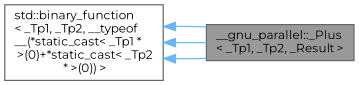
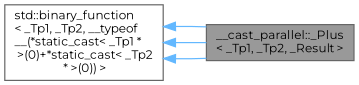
node "__gnu_parallel::_Plus < _Tp1, _Tp2, _Result >": label "__gnu_parallel::_Plus < _Tp1, _Tp2, _Result >" -> "__cast_parallel::_Plus < _Tp1, _Tp2, _Result >"
